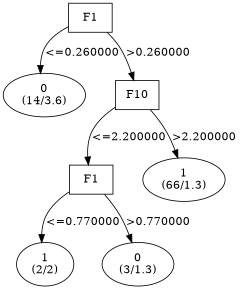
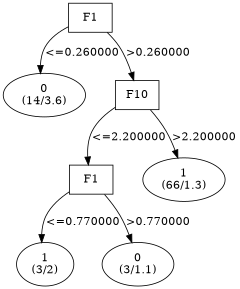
node "1 (2/2)": label "1 (2/2)" -> "1 (3/2)"
node "0 (3/1.3)": label "0 (3/1.3)" -> "0 (3/1.1)"
